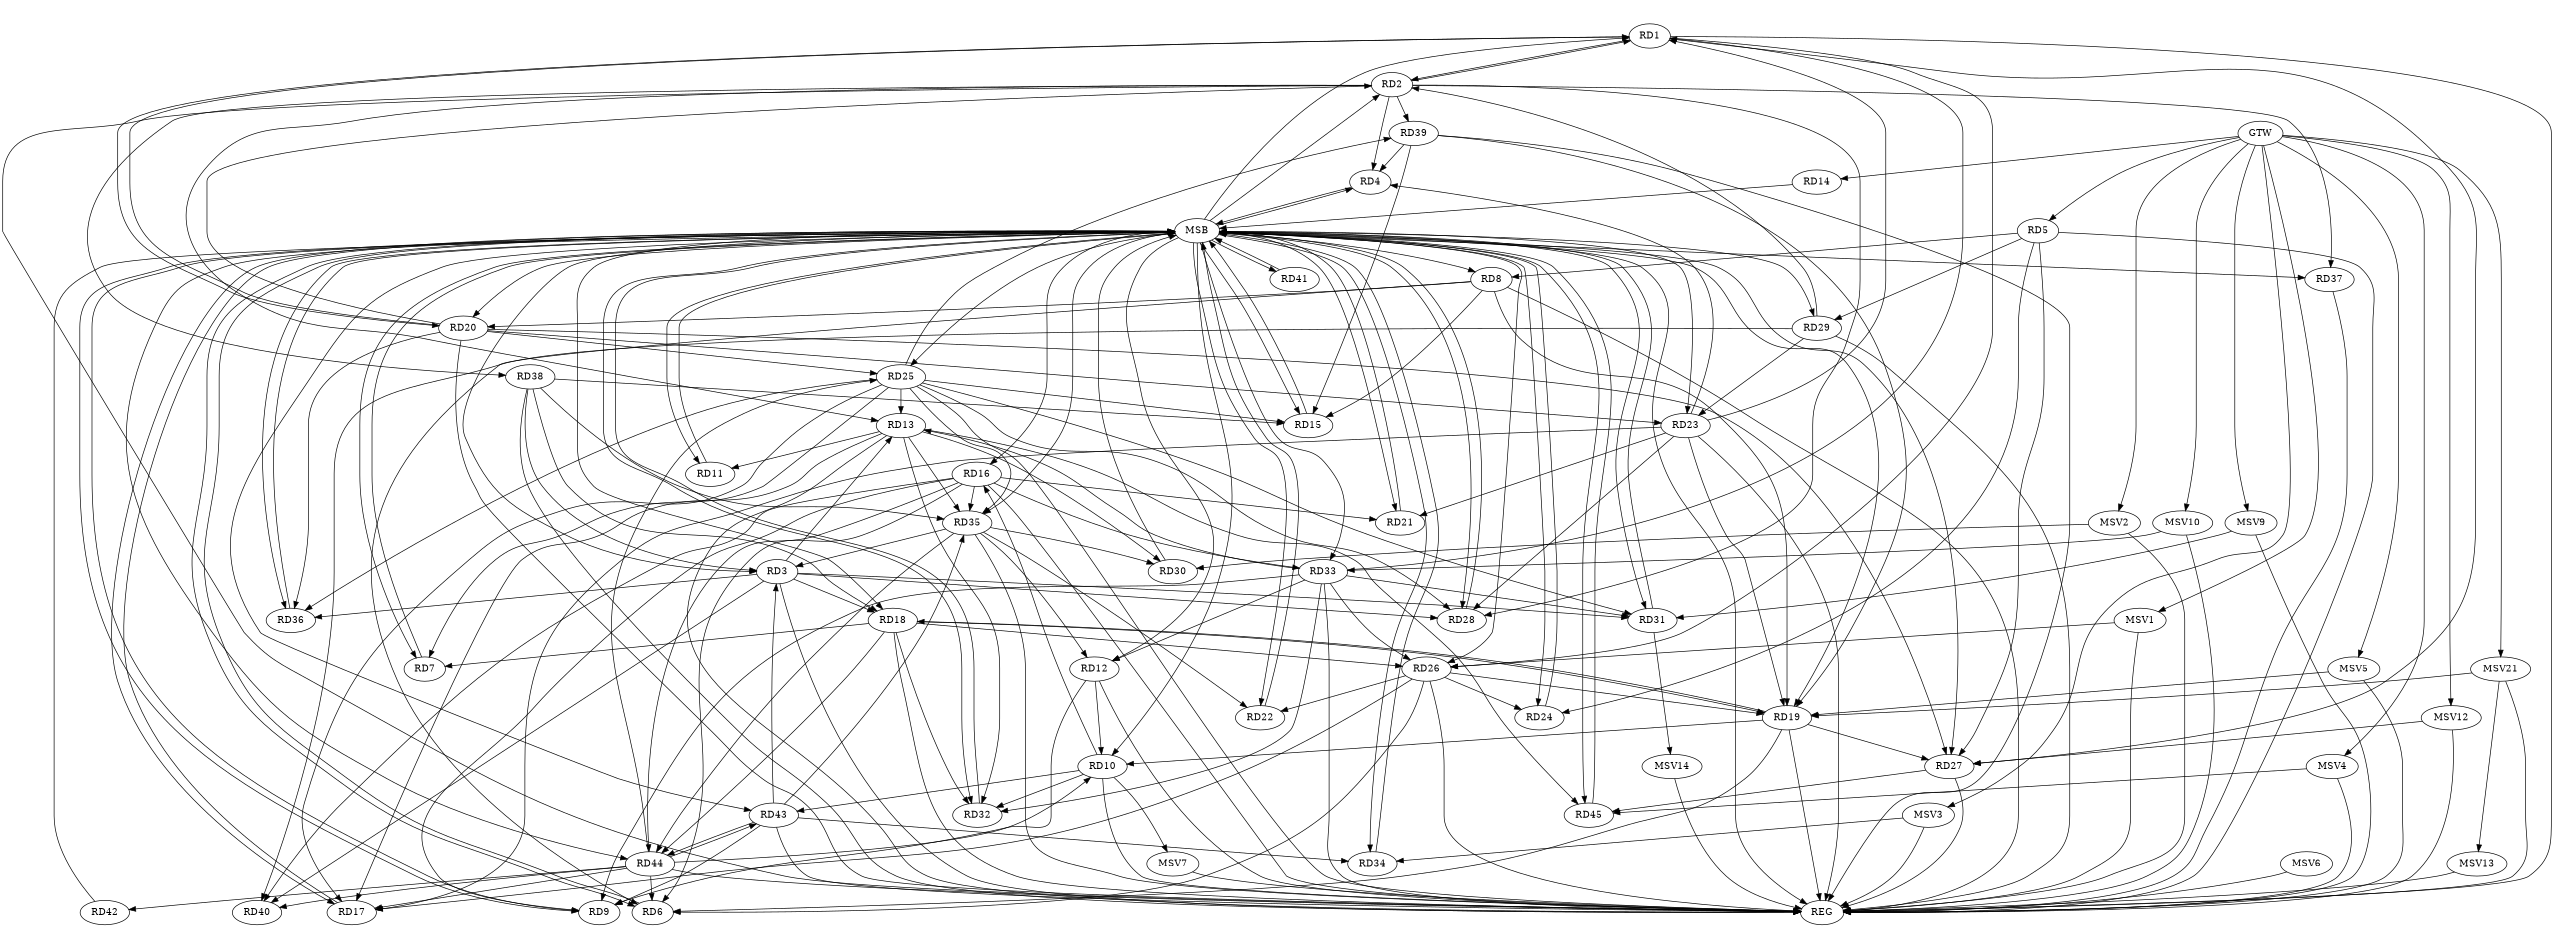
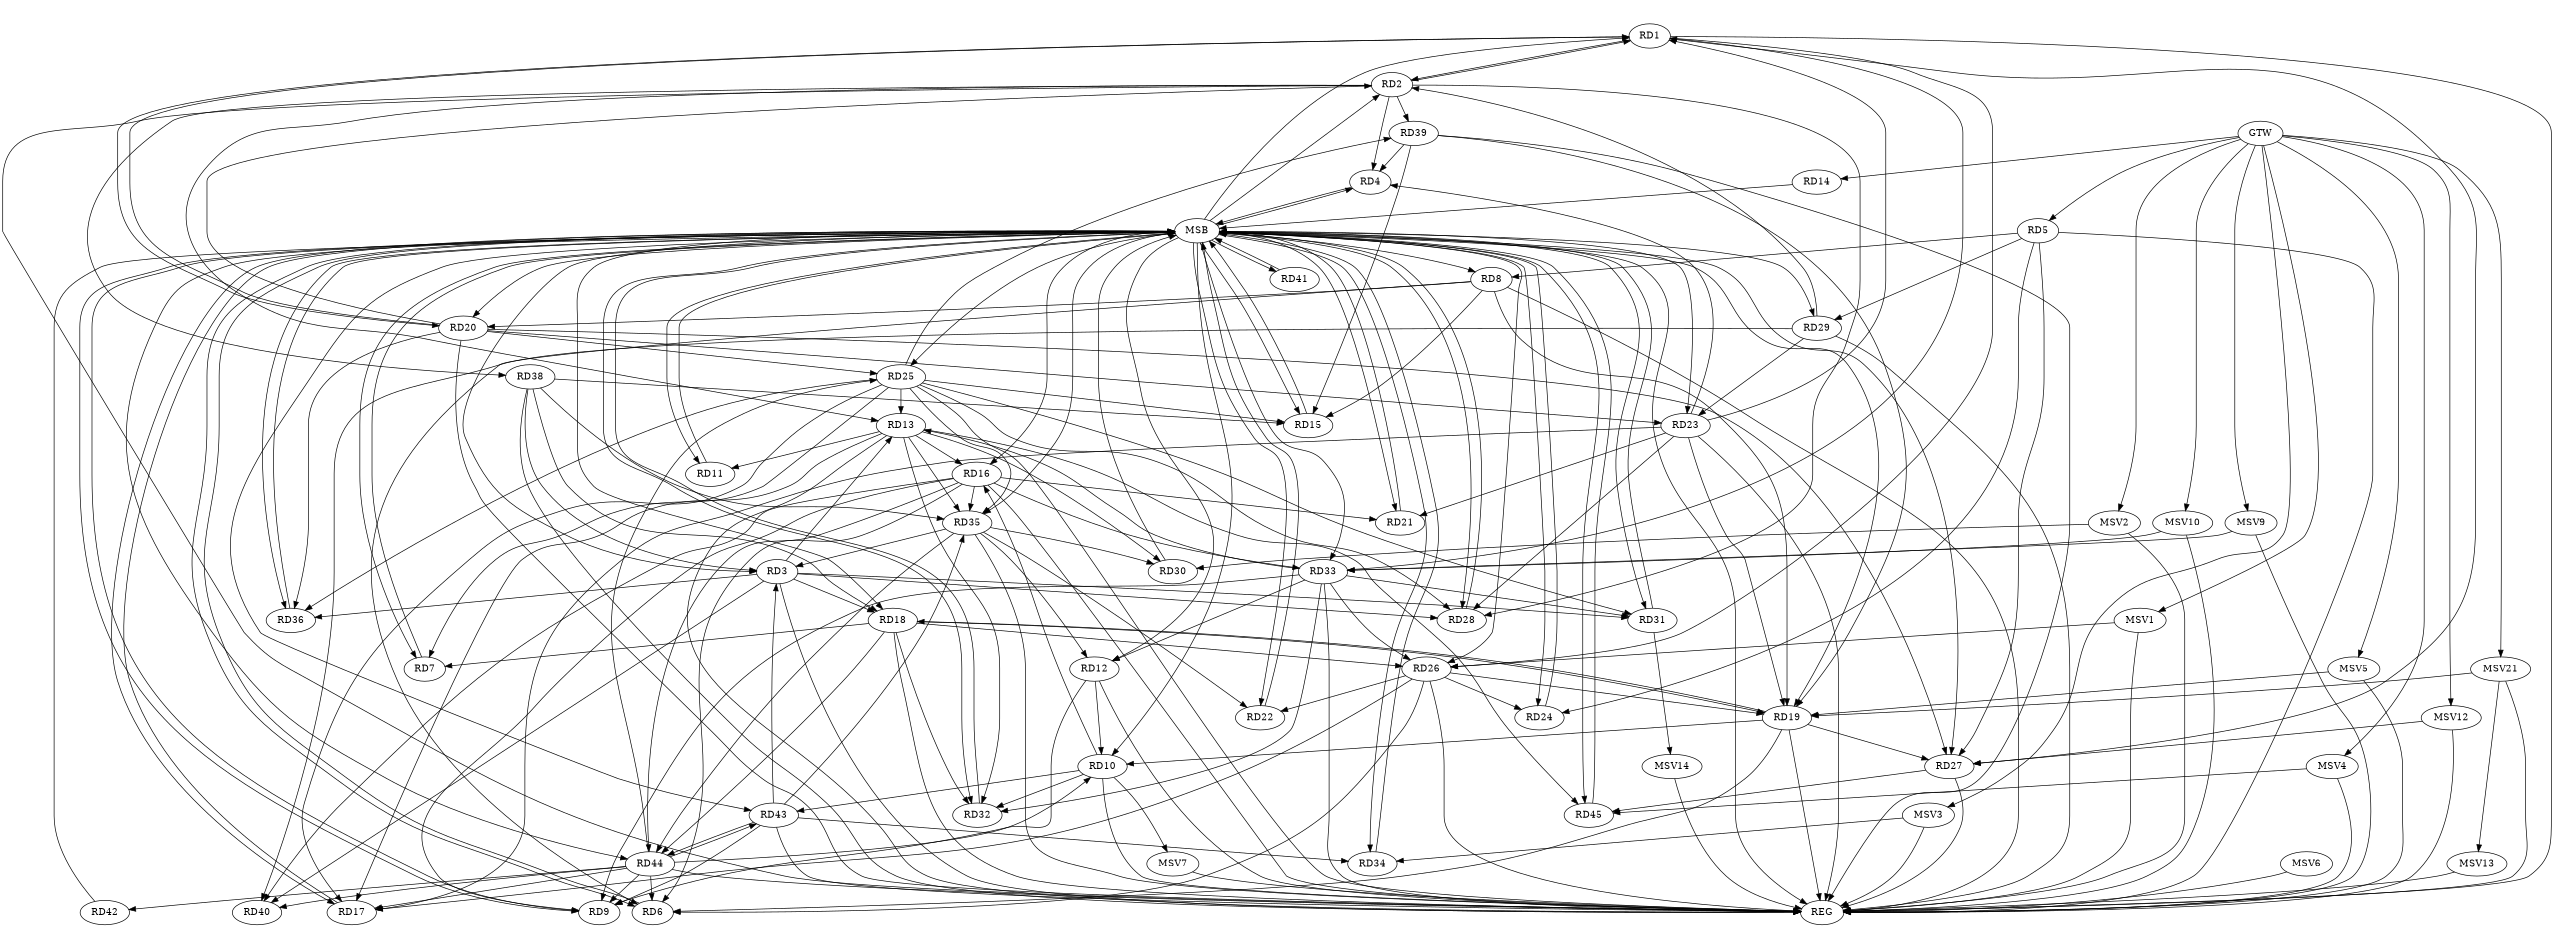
node "RD37": removed
edge "RD13" -> "RD16": added
edge "MSV9" -> "RD31": now "MSV9" -> "RD33"
edge "RD44" -> "RD9": added
